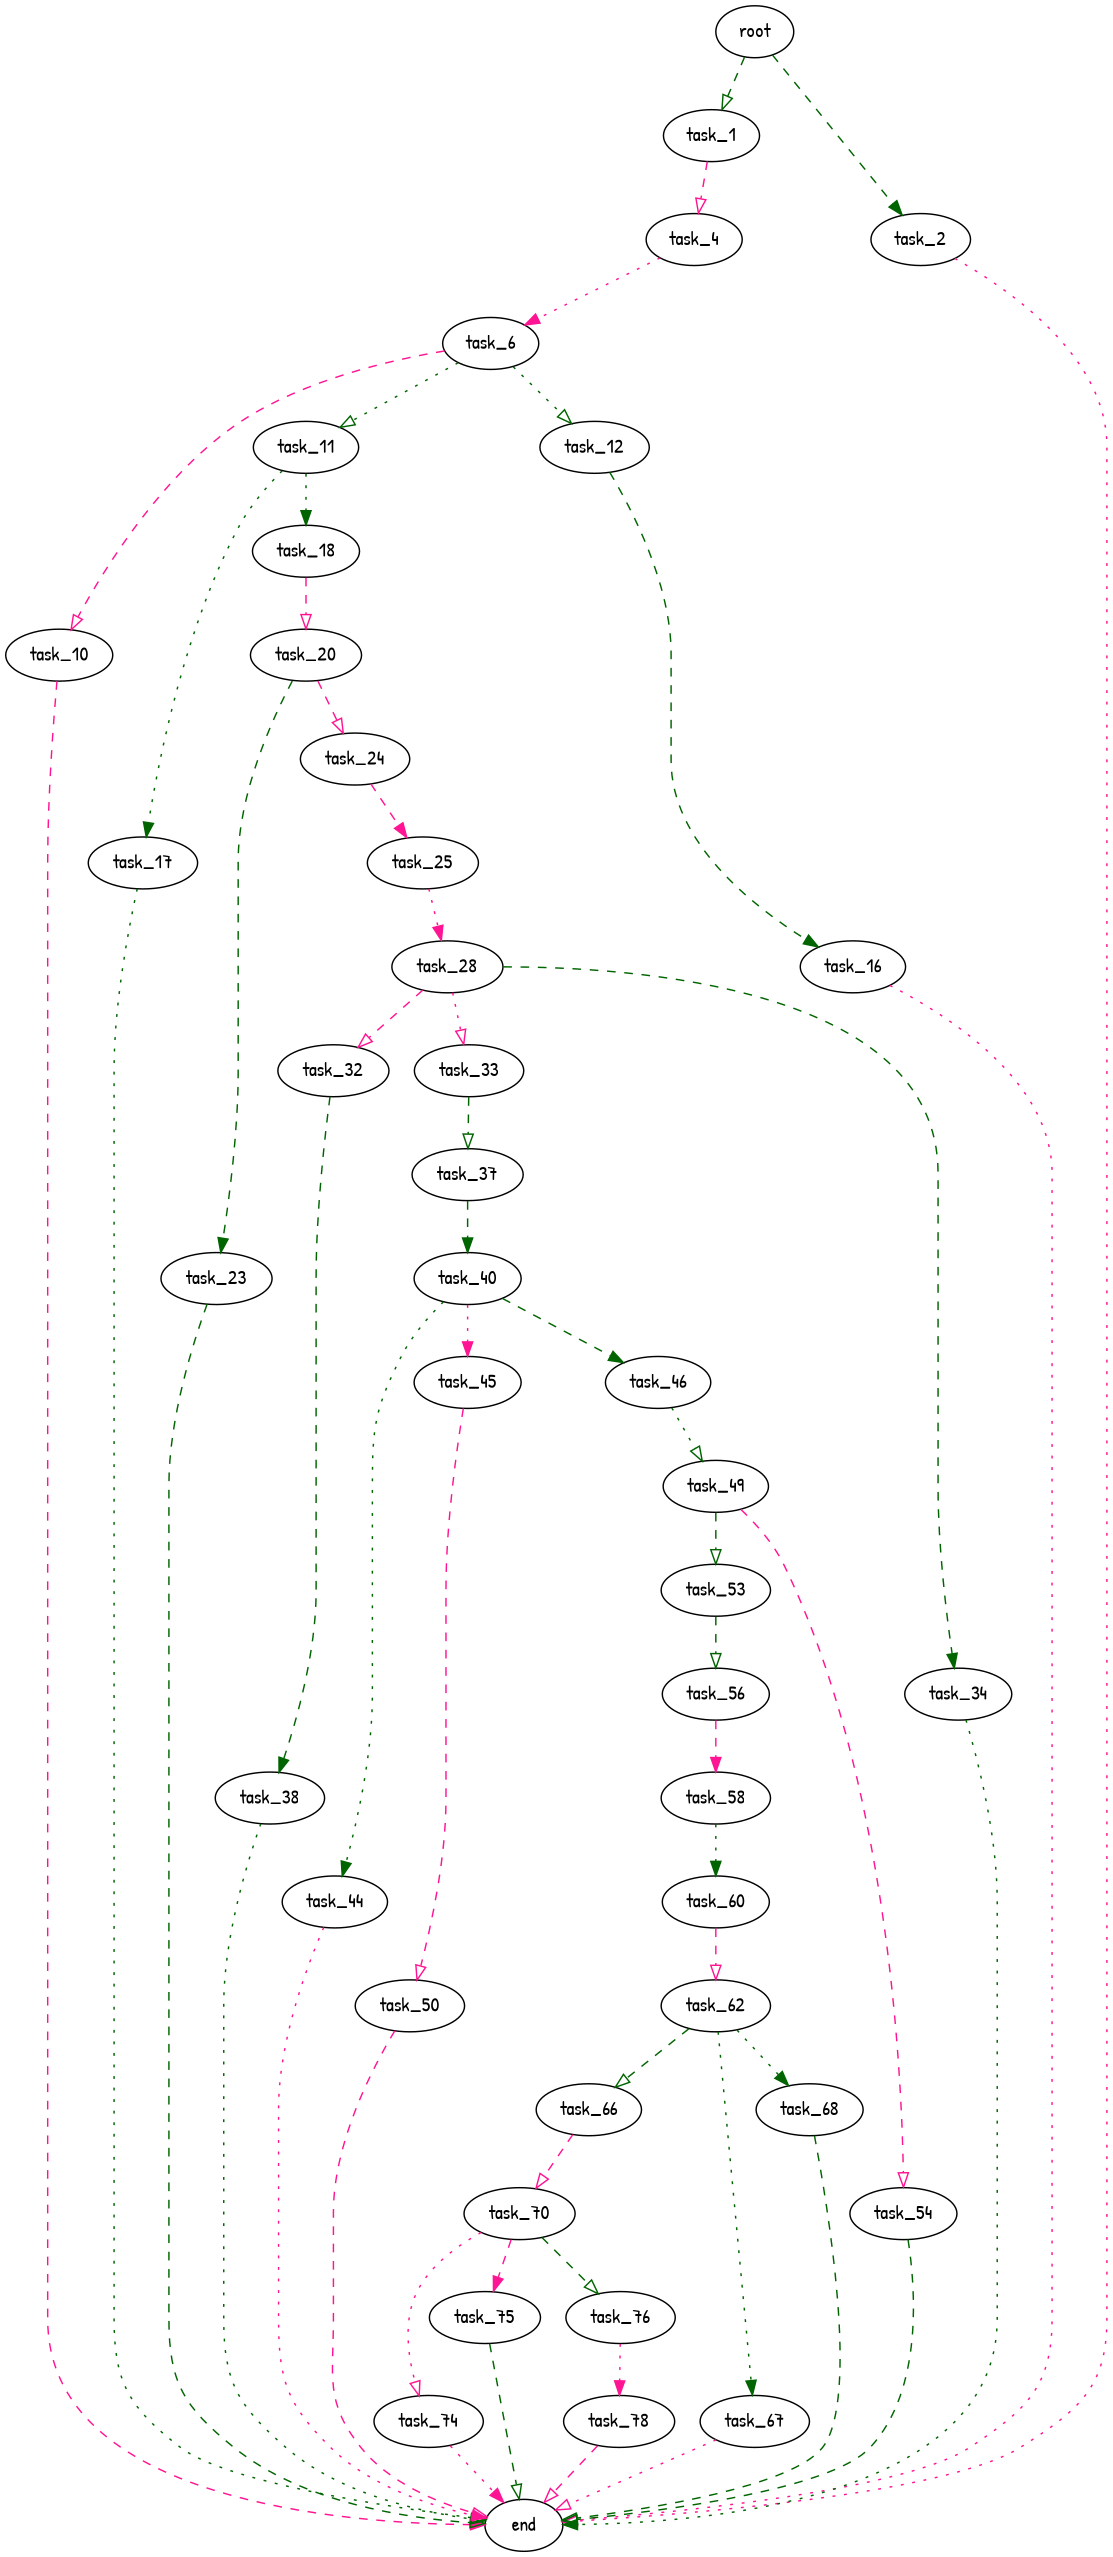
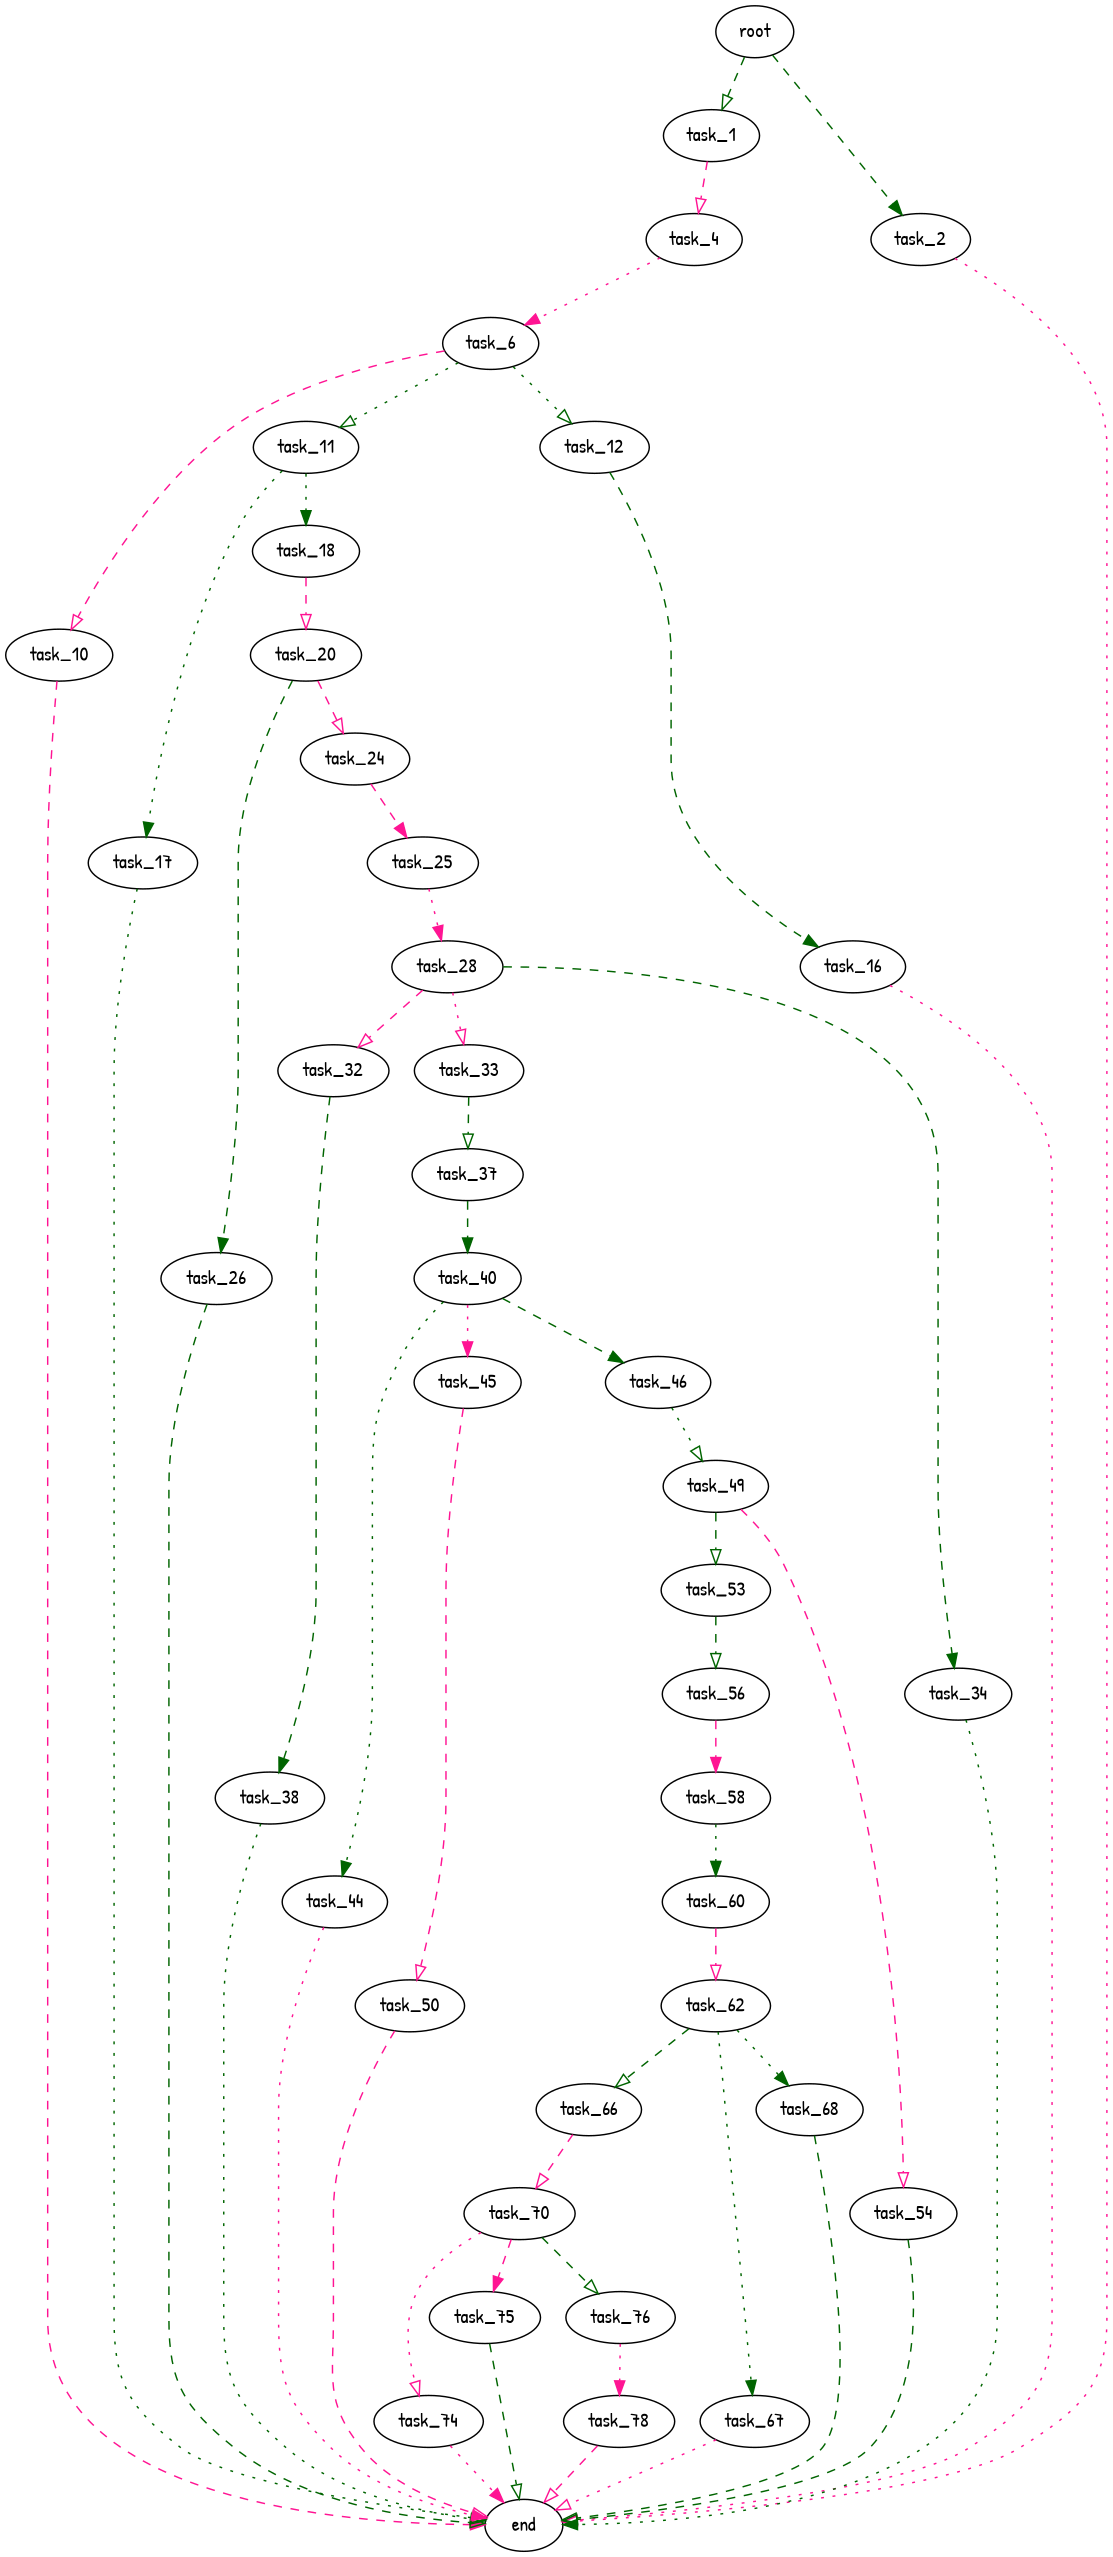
node "task_23": label "task_23" -> "task_26"
